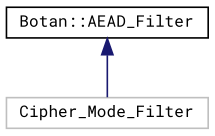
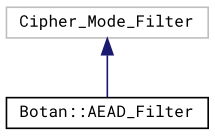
edge "Cipher_Mode_Filter" -> "Botan::AEAD_Filter": reversed
